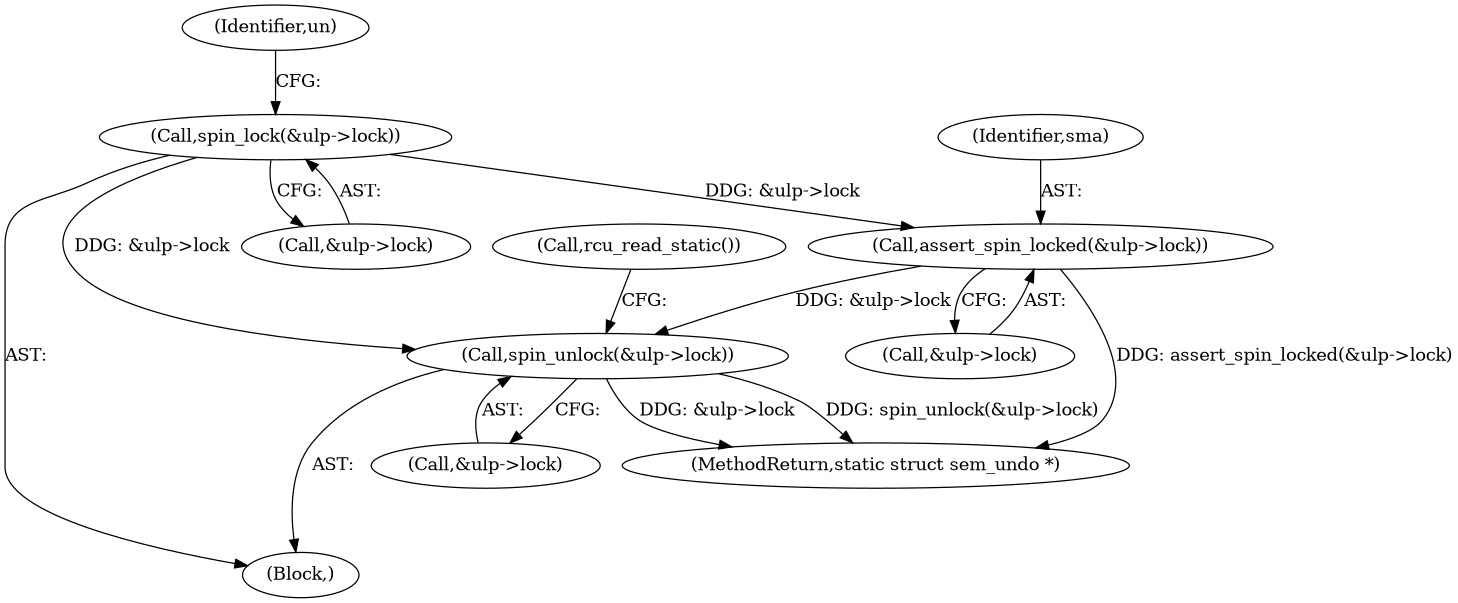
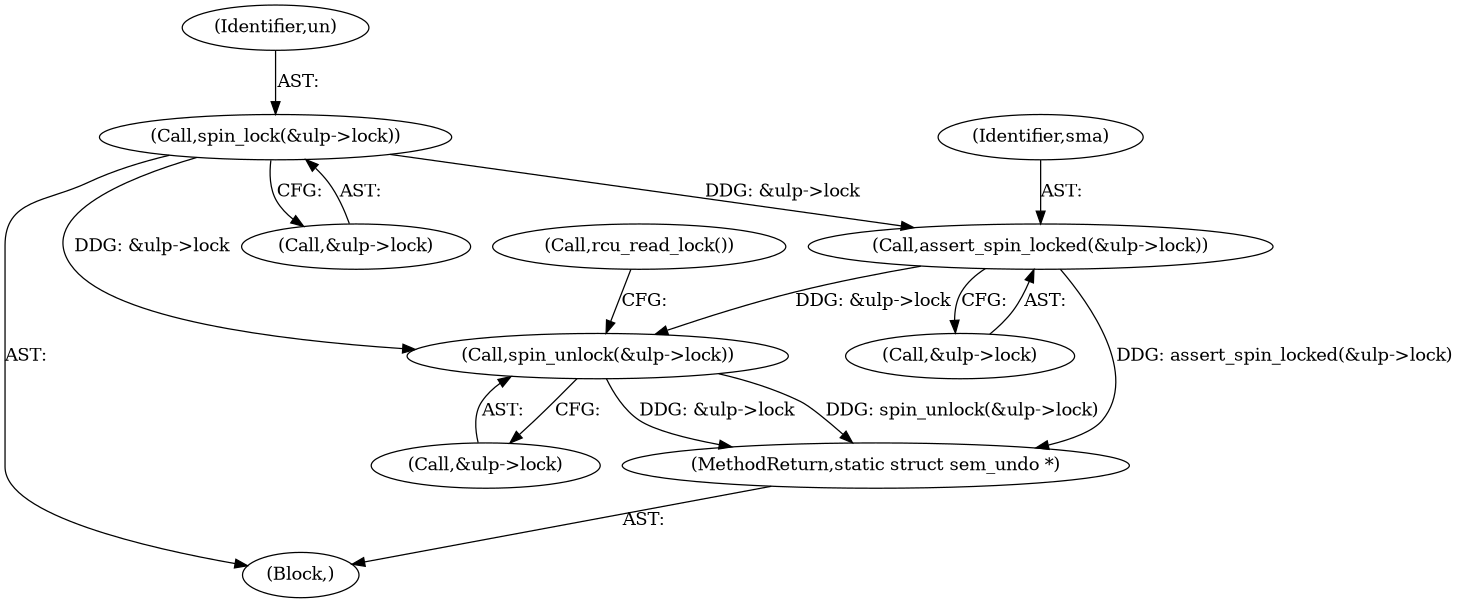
edge "(Identifier,un)" -> "(Call,spin_lock(&ulp->lock))": label "CFG: " -> "AST: "
node "(Call,rcu_read_static())": label "(Call,rcu_read_static())" -> "(Call,rcu_read_lock())"
edge "(Call,spin_unlock(&ulp->lock))" -> "(Block,)": now "(MethodReturn,static struct sem_undo *)" -> "(Block,)"
